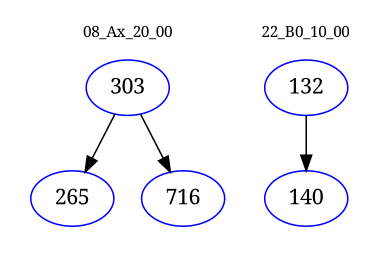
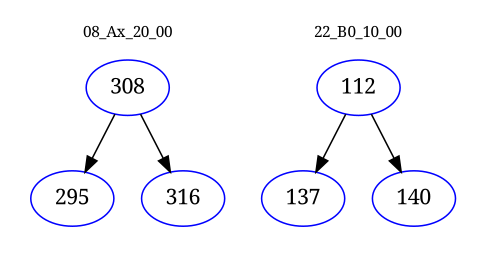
node "303": label "303" -> "308"
node "132": label "132" -> "112"
node "265": label "265" -> "295"
node "716": label "716" -> "316"
node "137": added
